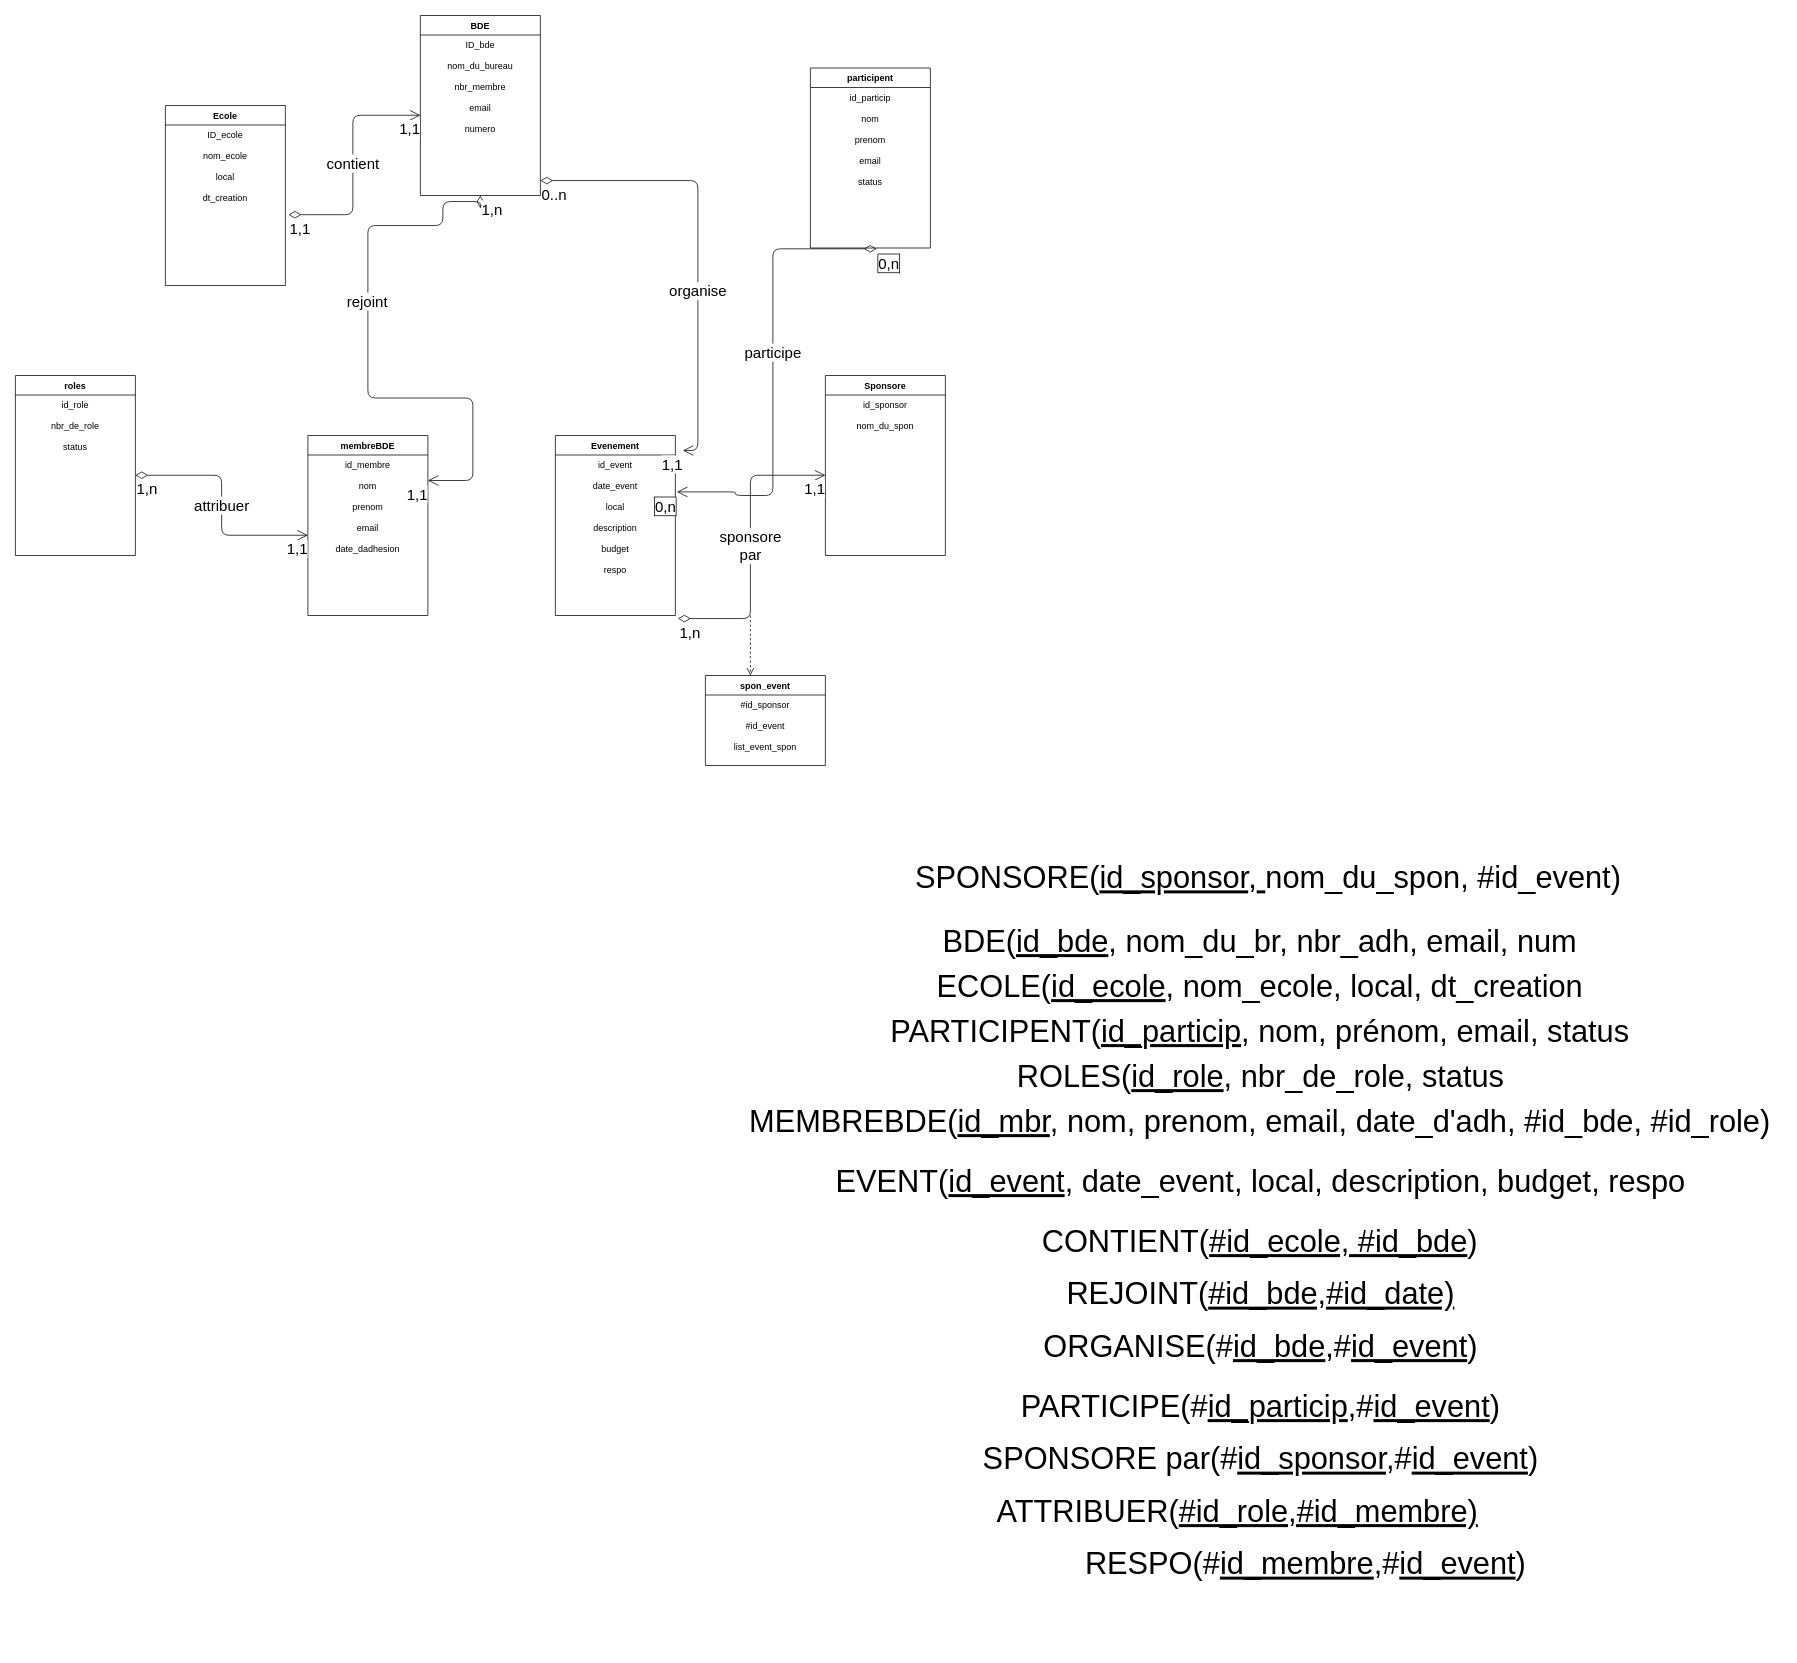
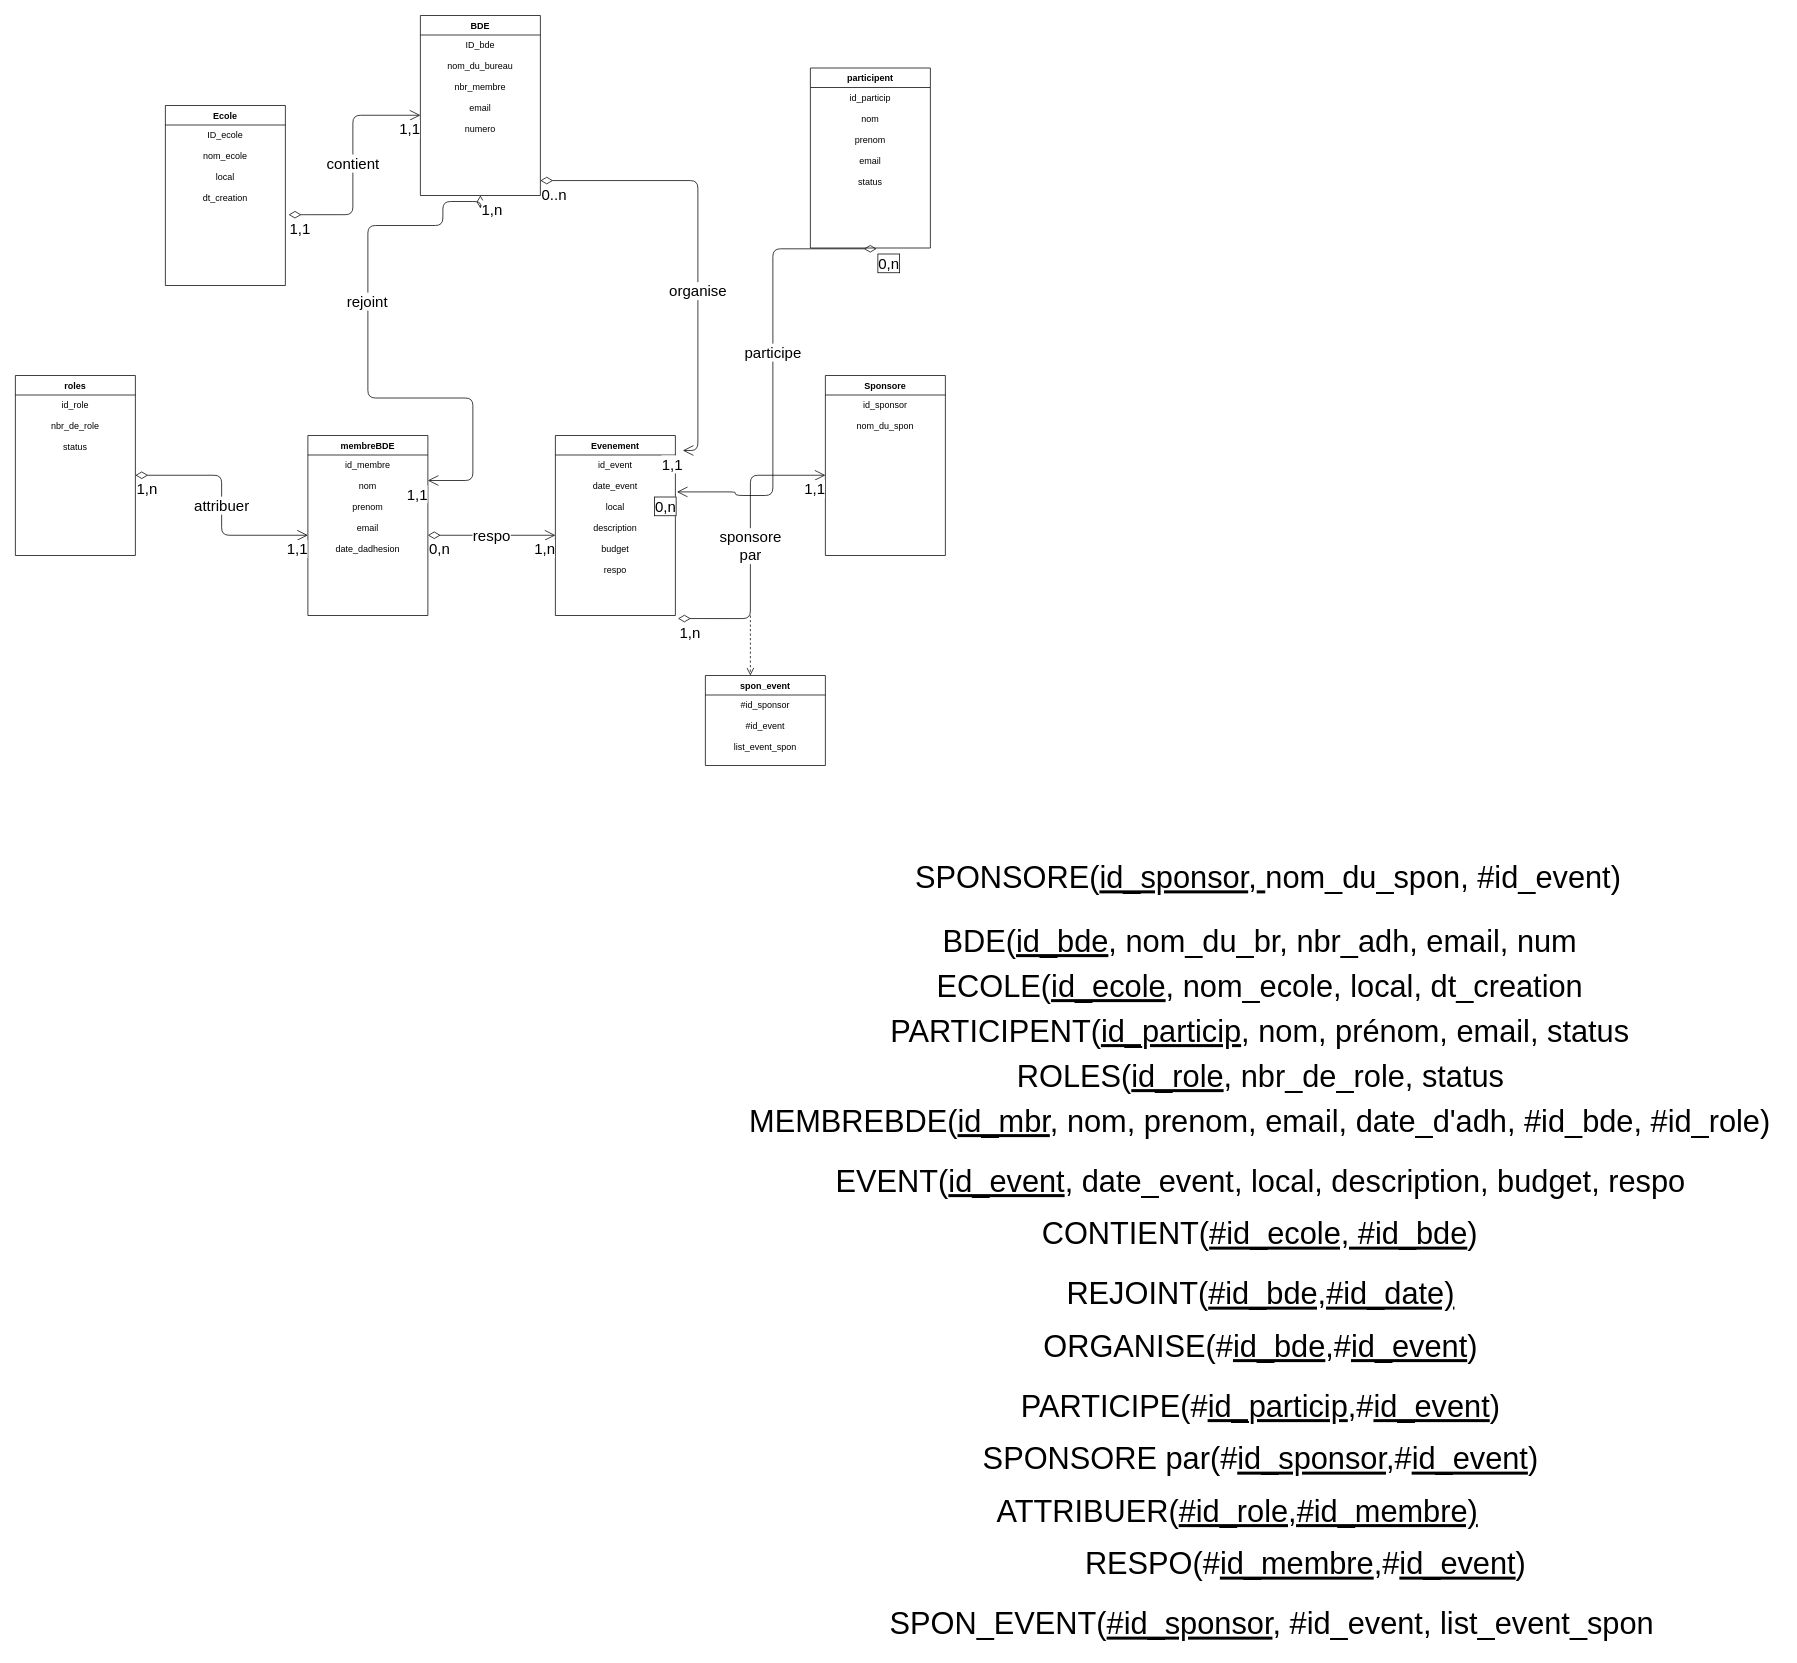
edge "id_membre nom prenom email date_dadhesion" -- "id_event date_event local description budget respo": added, labels "0,n", "respo", "1,n"
node "CONTIENT(#id_ecole, #id_bde)": moved (1260, 1242) -> (1260, 1234)
node "SPON_EVENT(#id_sponsor, #id_event, list_event_spon": added
